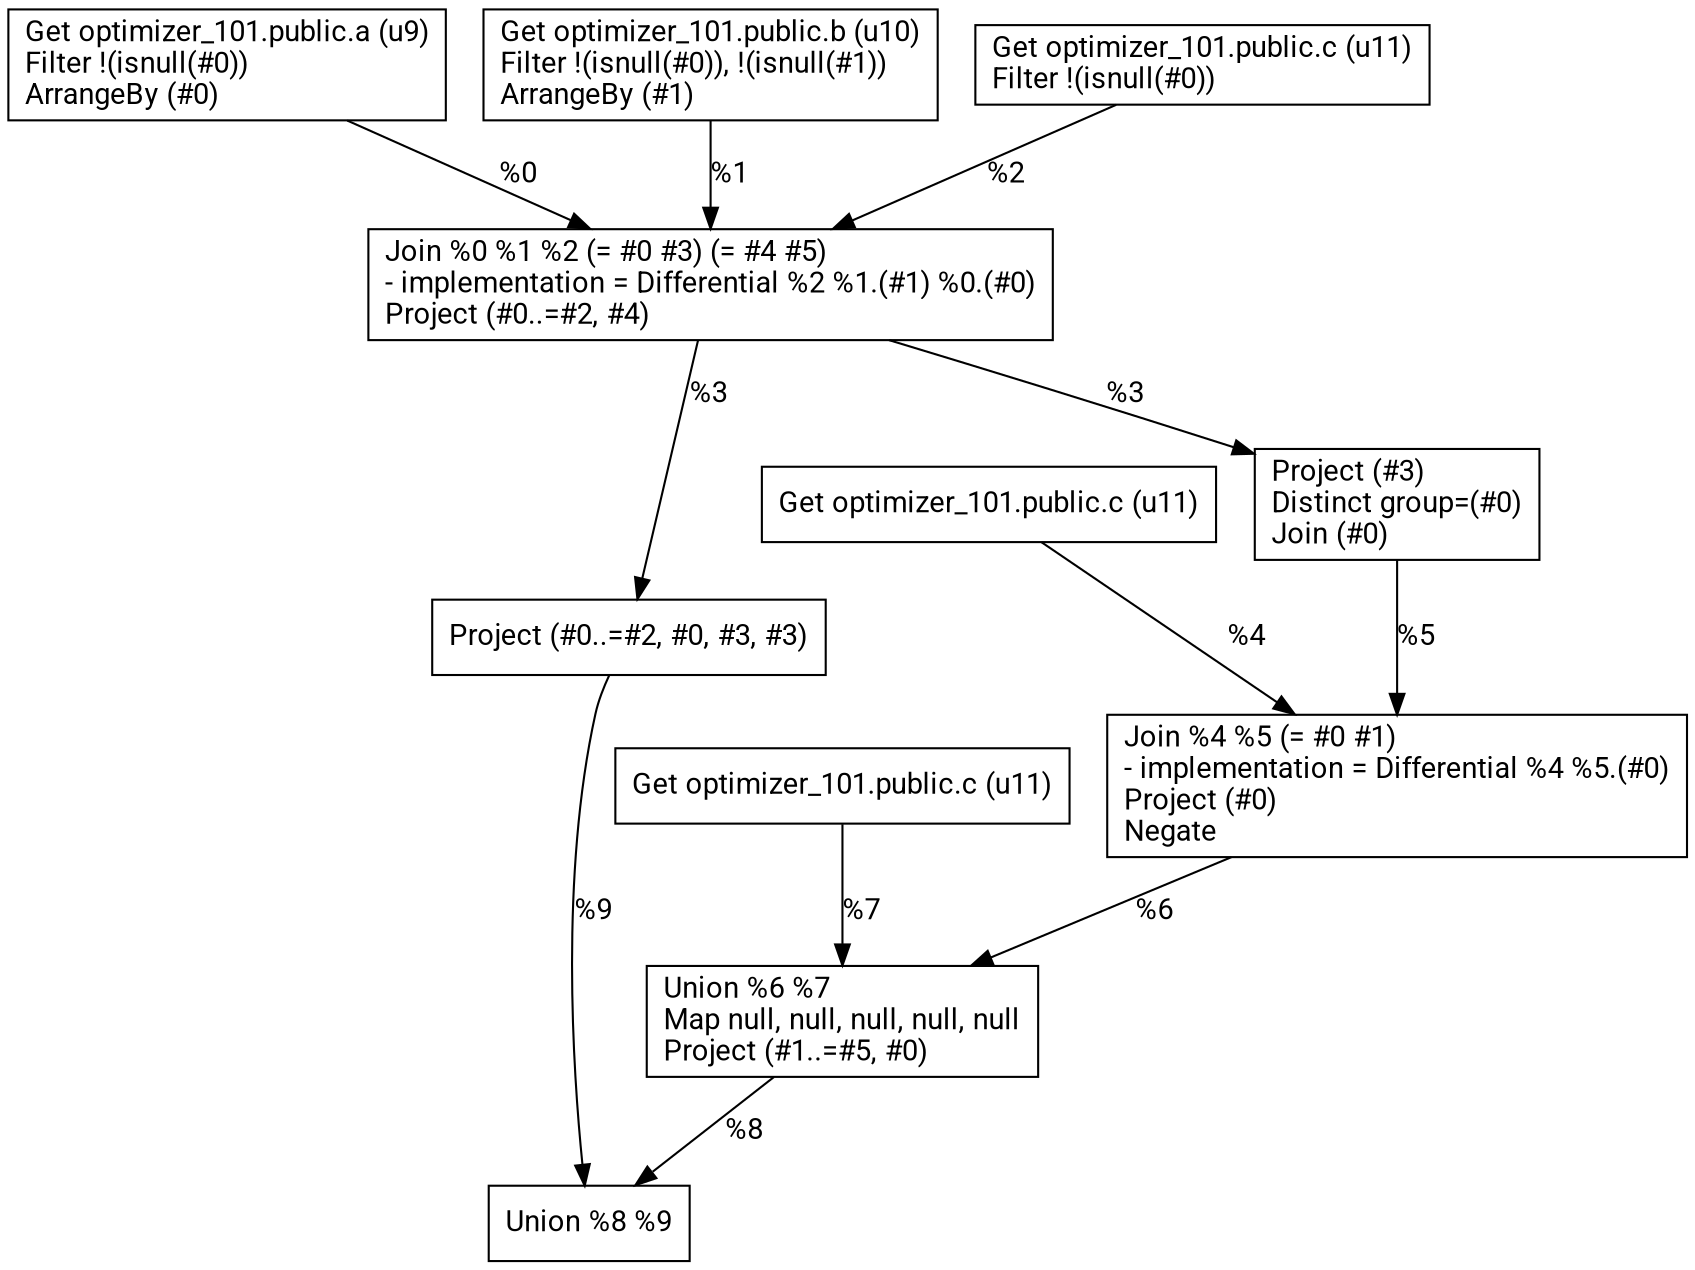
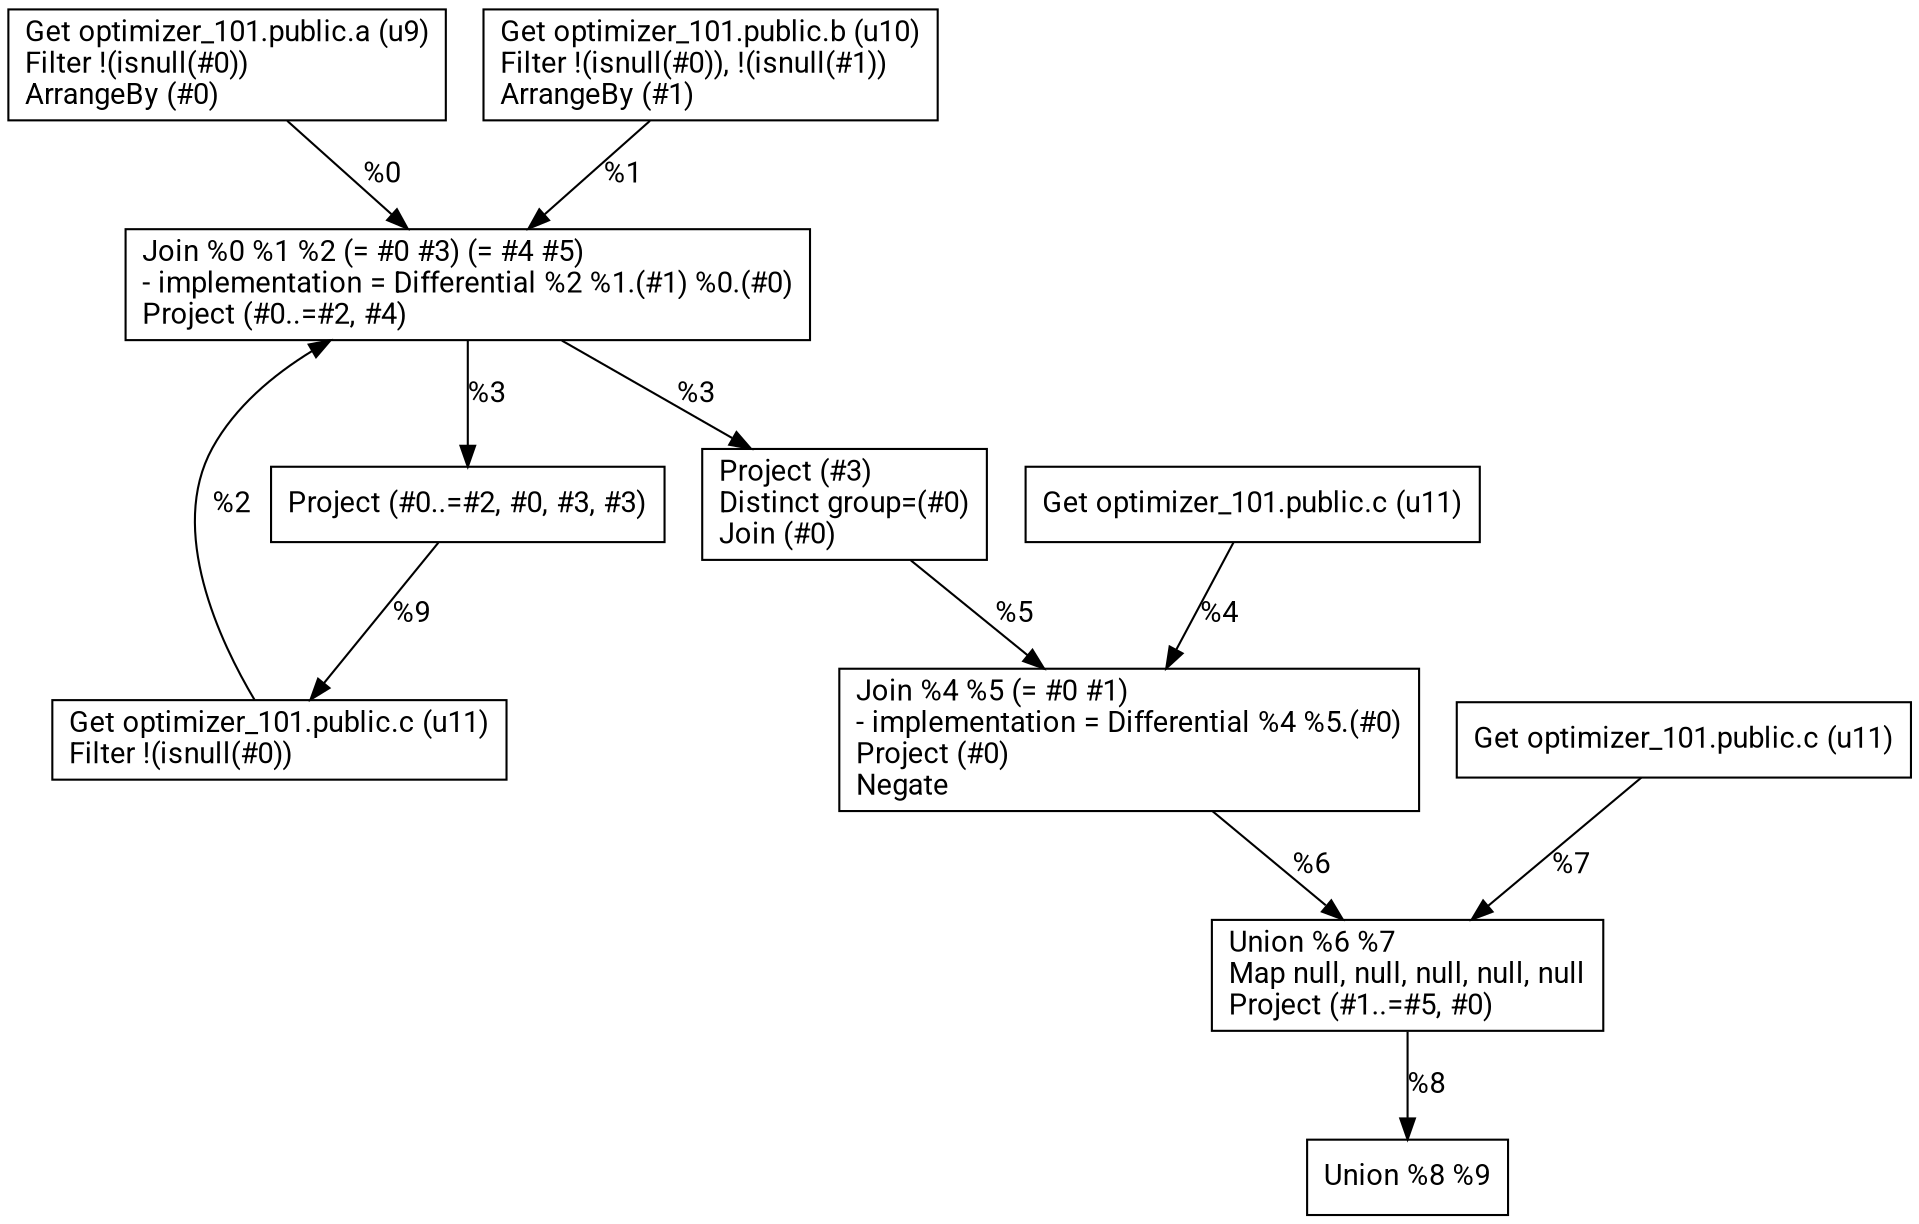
edge "Project (#0..=#2, #0, #3, #3)" -> "Union %8 %9": now "Project (#0..=#2, #0, #3, #3)" -> "Get optimizer_101.public.c (u11) Filter !(isnull(#0))"
